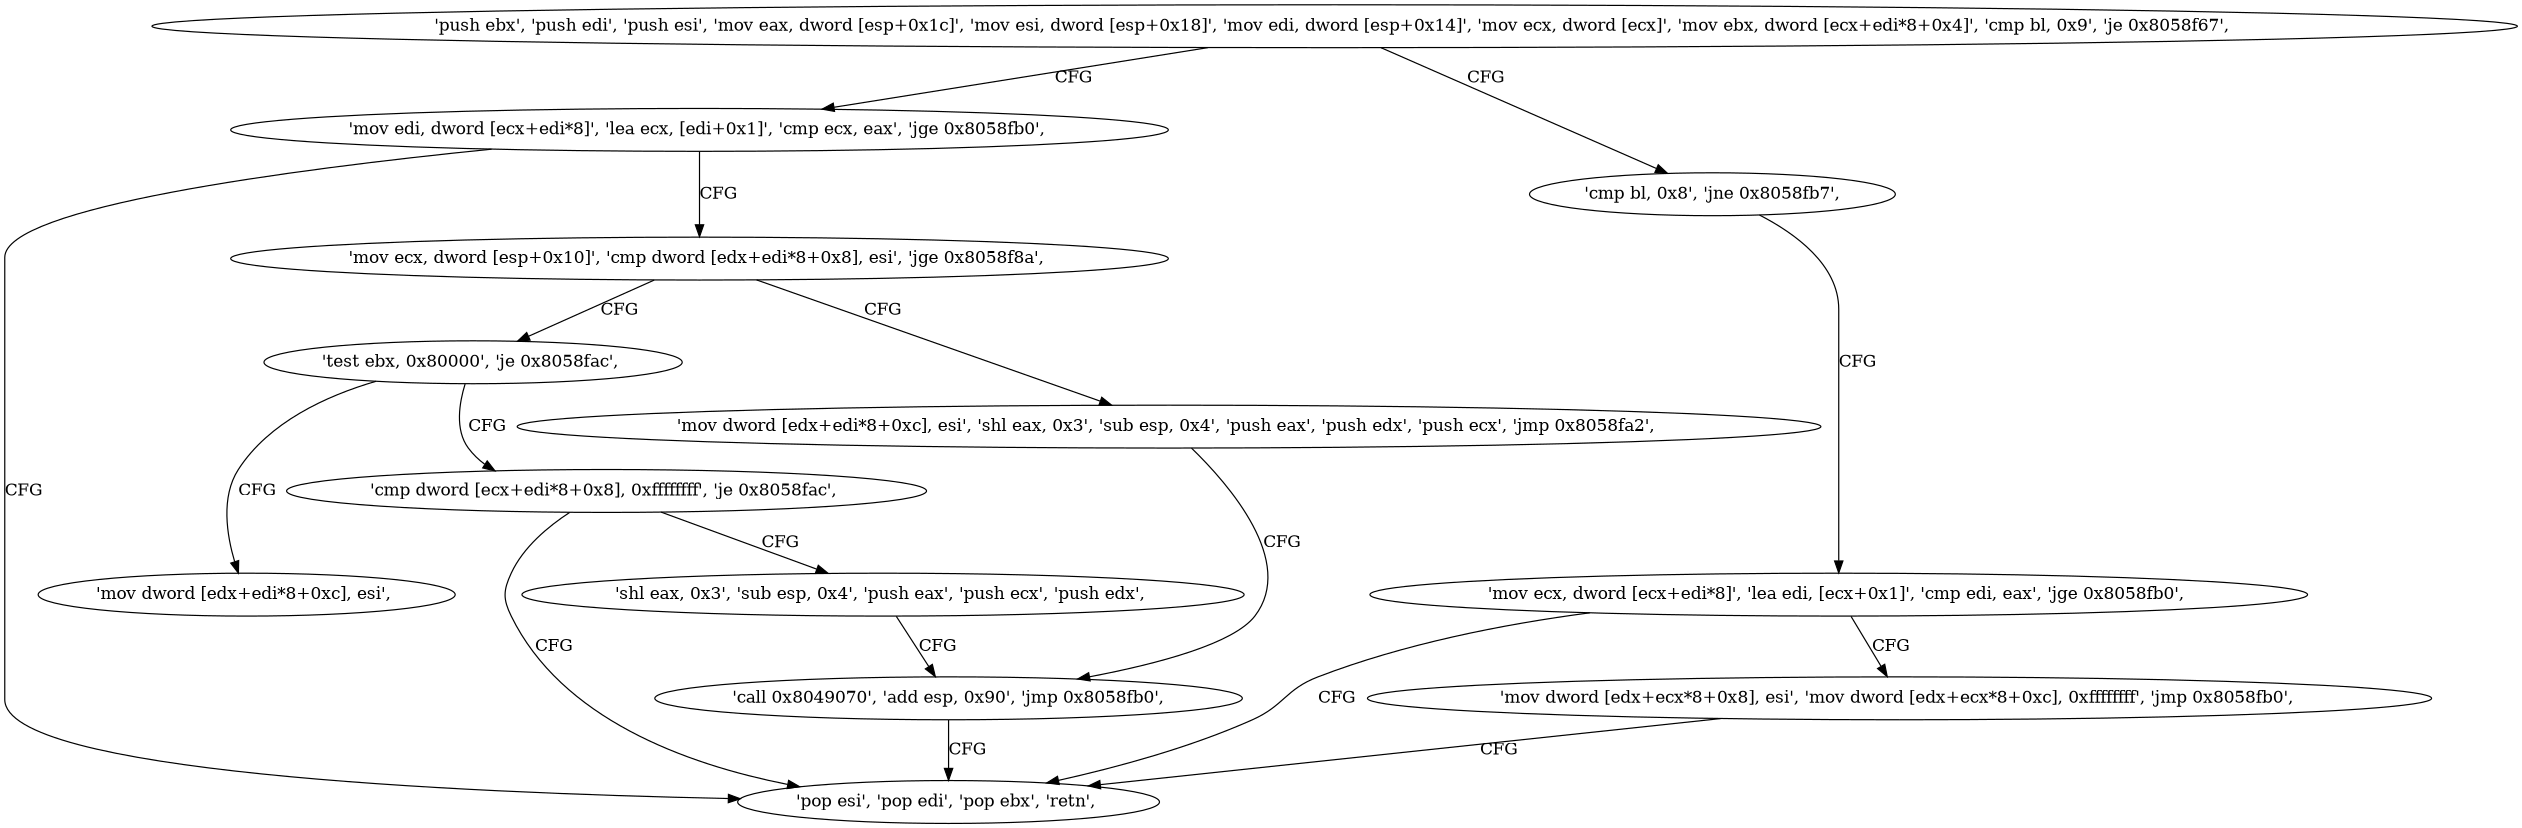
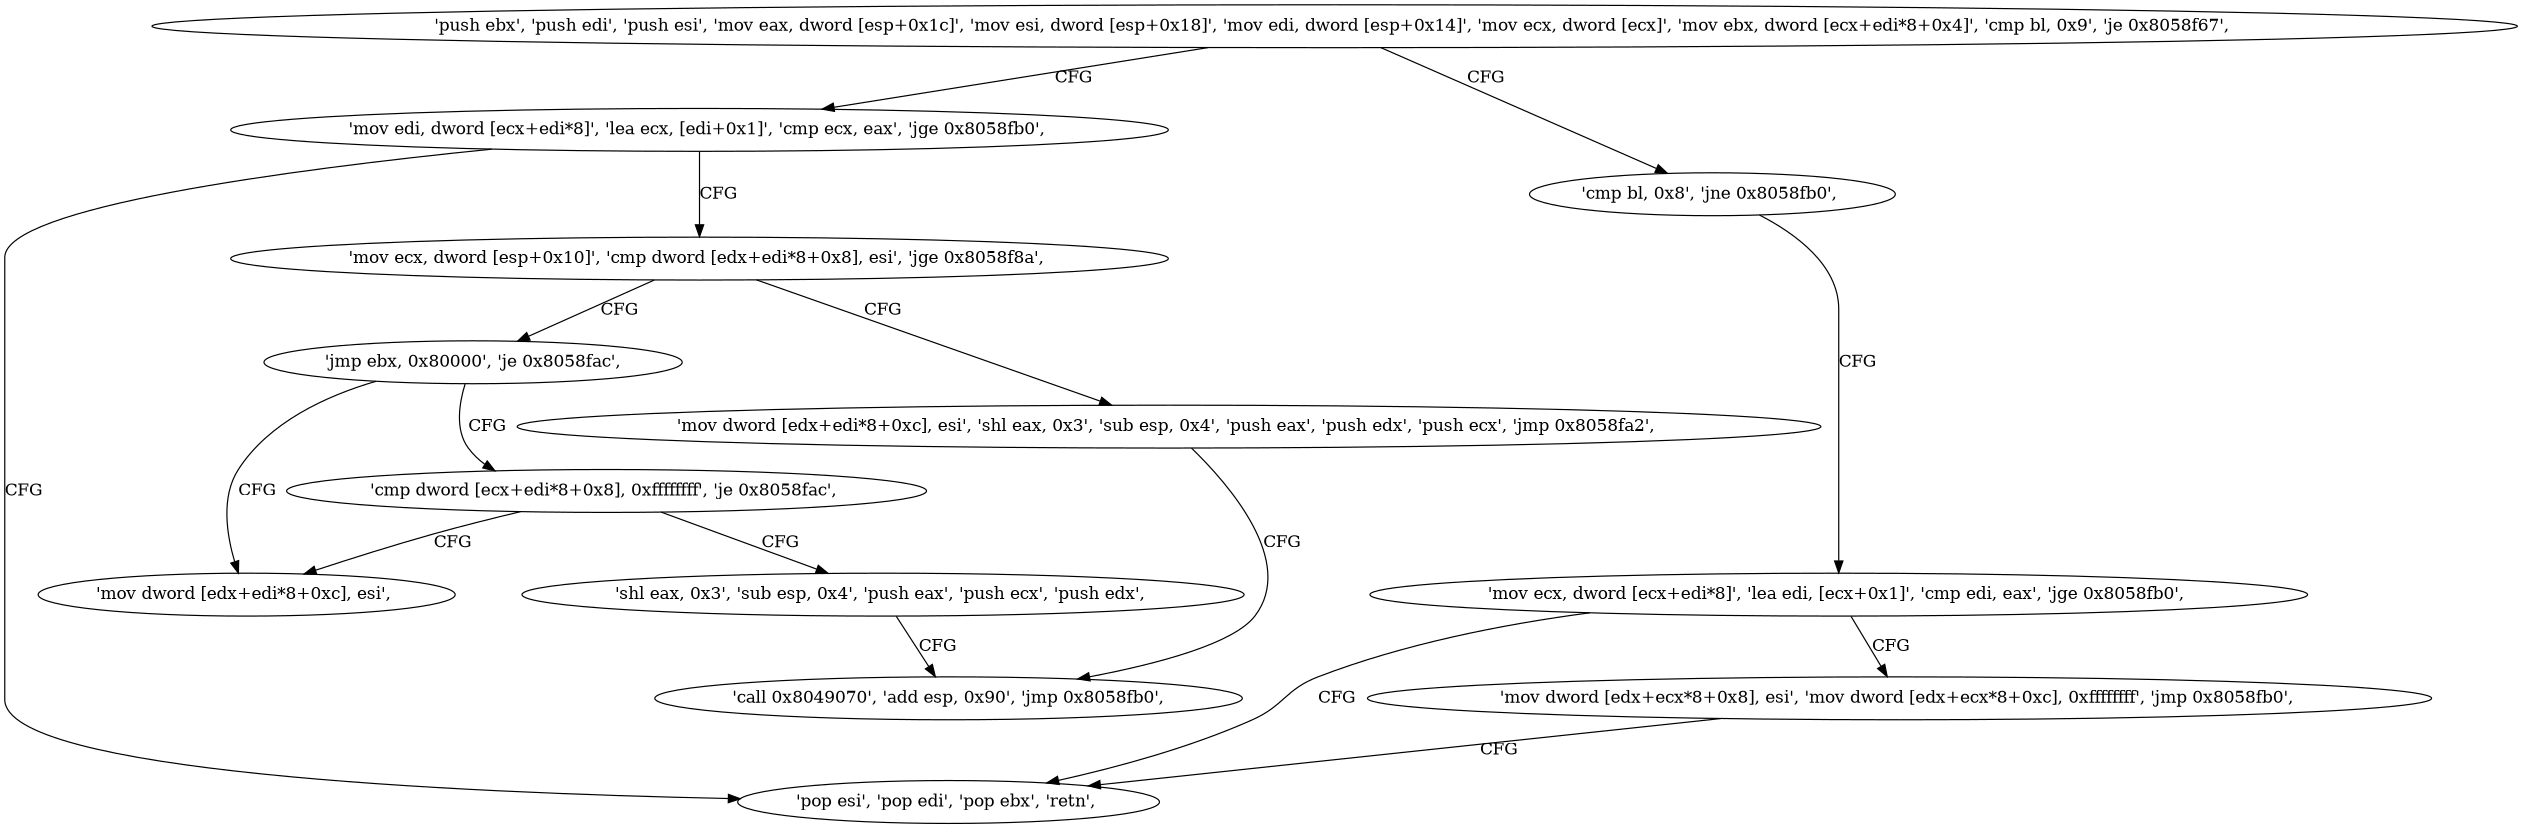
node "'cmp bl, 0x8', 'jne 0x8058fb7',": label "'cmp bl, 0x8', 'jne 0x8058fb7'," -> "'cmp bl, 0x8', 'jne 0x8058fb0',"
node "'test ebx, 0x80000', 'je 0x8058fac',": label "'test ebx, 0x80000', 'je 0x8058fac'," -> "'jmp ebx, 0x80000', 'je 0x8058fac',"
edge "'cmp dword [ecx+edi*8+0x8], 0xffffffff', 'je 0x8058fac'," -> "'pop esi', 'pop edi', 'pop ebx', 'retn',": now "'cmp dword [ecx+edi*8+0x8], 0xffffffff', 'je 0x8058fac'," -> "'mov dword [edx+edi*8+0xc], esi',"
edge "'call 0x8049070', 'add esp, 0x90', 'jmp 0x8058fb0'," -> "'pop esi', 'pop edi', 'pop ebx', 'retn',": removed, label "CFG"
